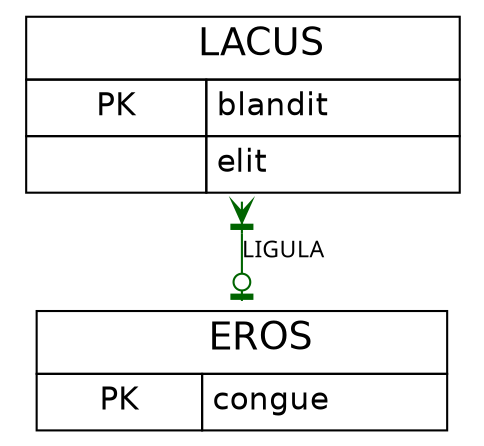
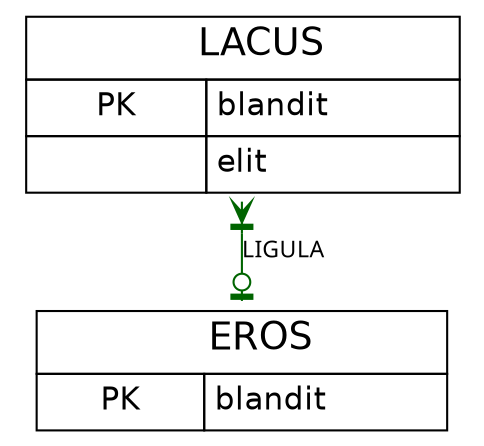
node "EROS": text "congue" -> "blandit"
